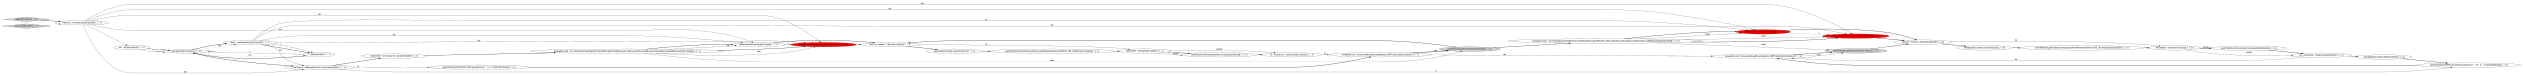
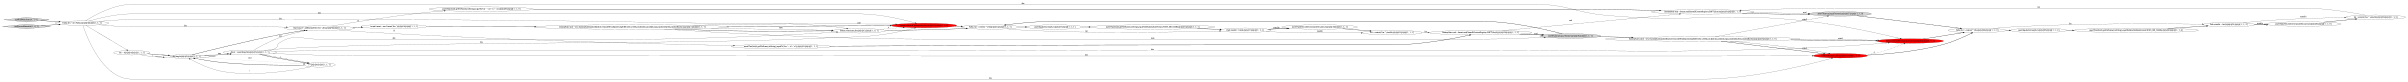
edge "testVersionMismatch['0', '0', '1']" -> "Path(( dirs = new Path((((@@@3@@@['1', '1', '1']": style dotted -> bold
node "assertEquals(list.length,1)@@@34@@@['1', '1', '0']": removed
